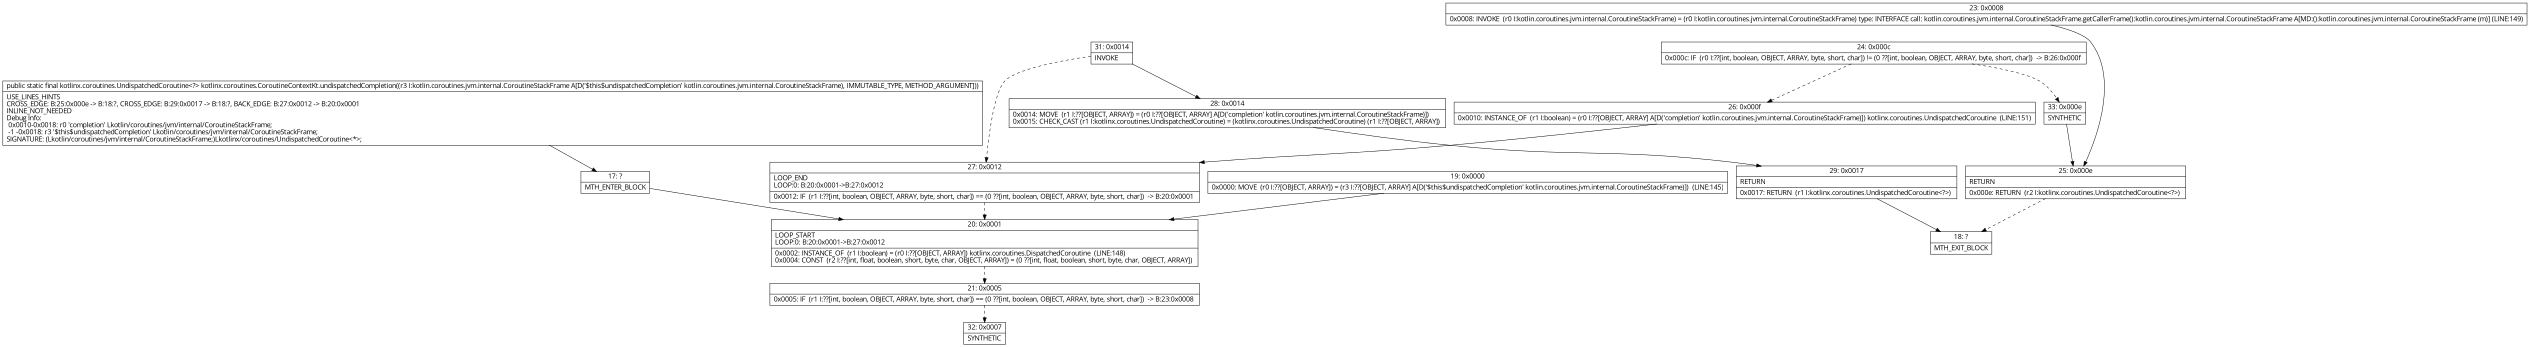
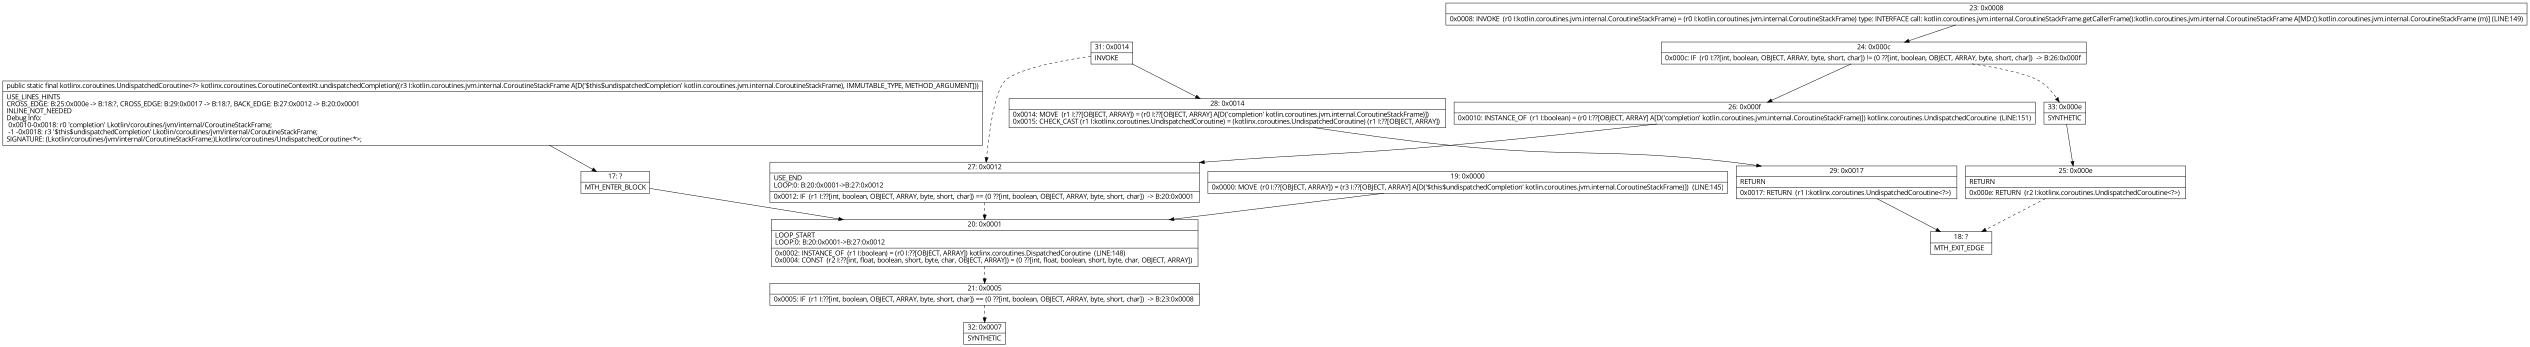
edge "23: 0x0008" -> "25: 0x000e": now "23: 0x0008" -> "24: 0x000c"
edge "24: 0x000c" -> "26: 0x000f": style dashed -> solid
node "27: 0x0012": text "LOOP_END" -> "USE_END"
node "18: ?": text "MTH_EXIT_BLOCK" -> "MTH_EXIT_EDGE"
